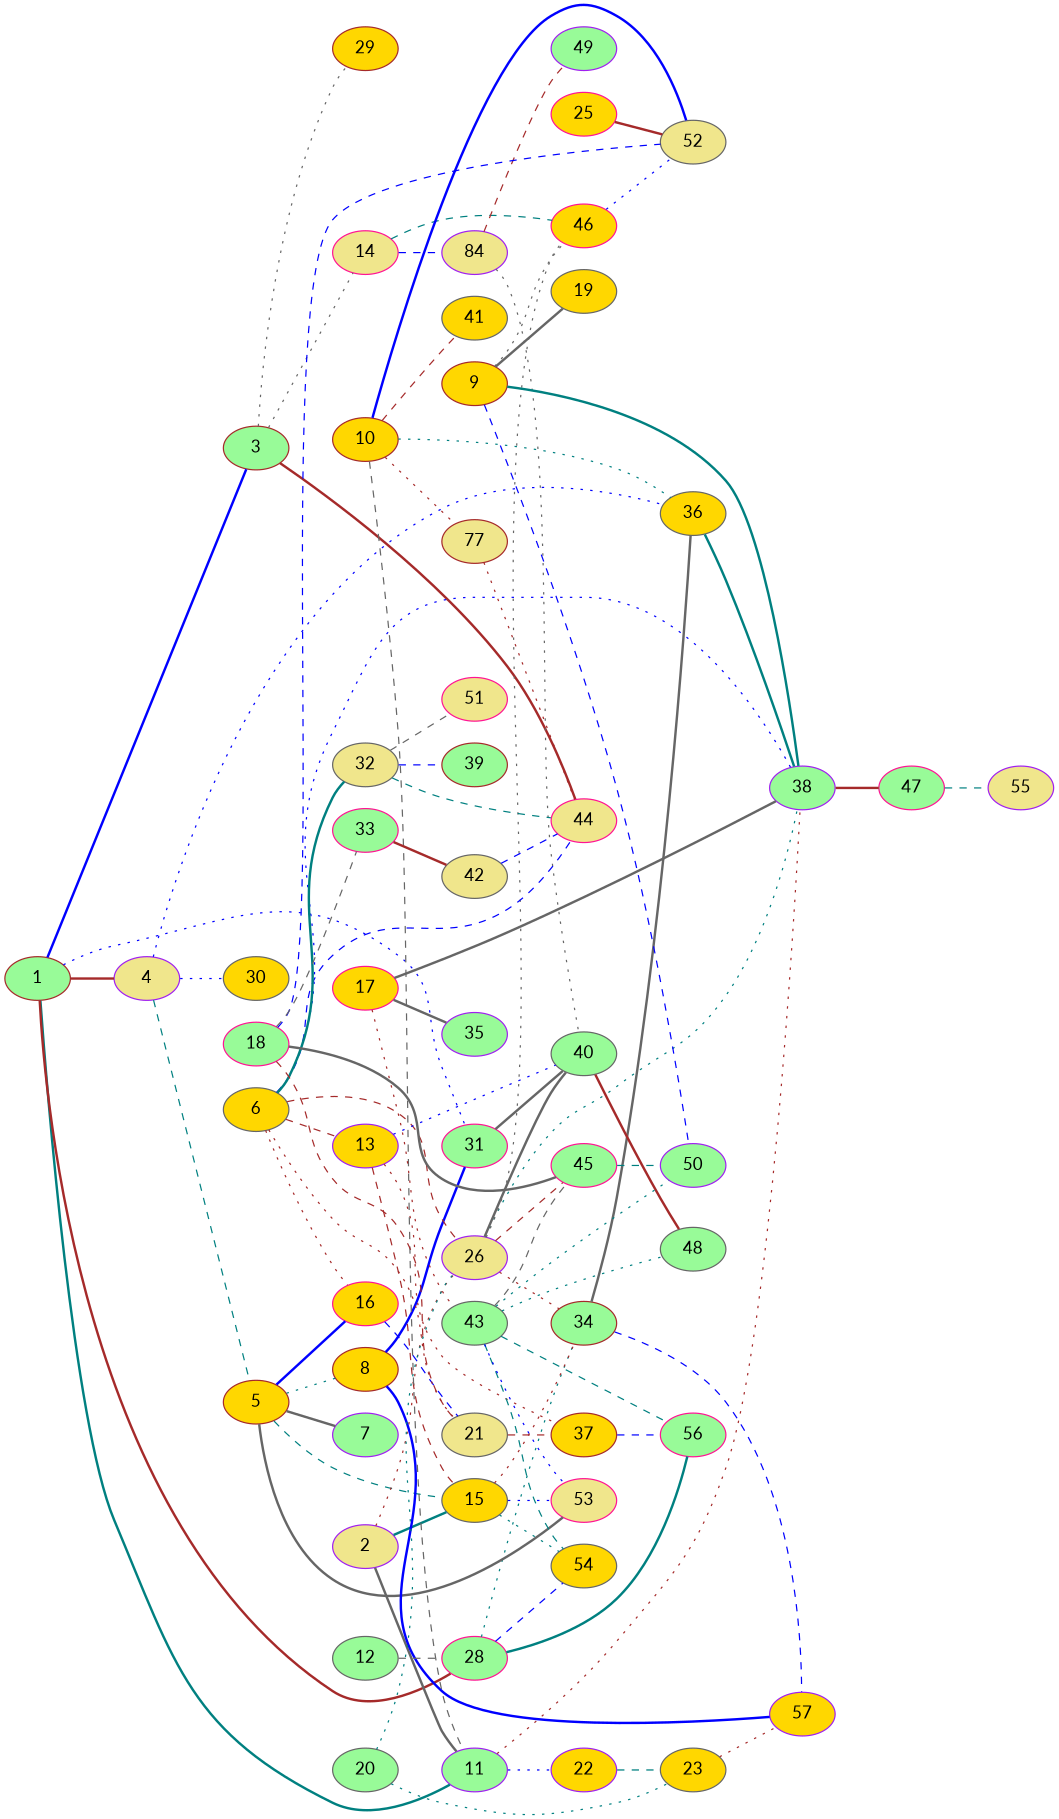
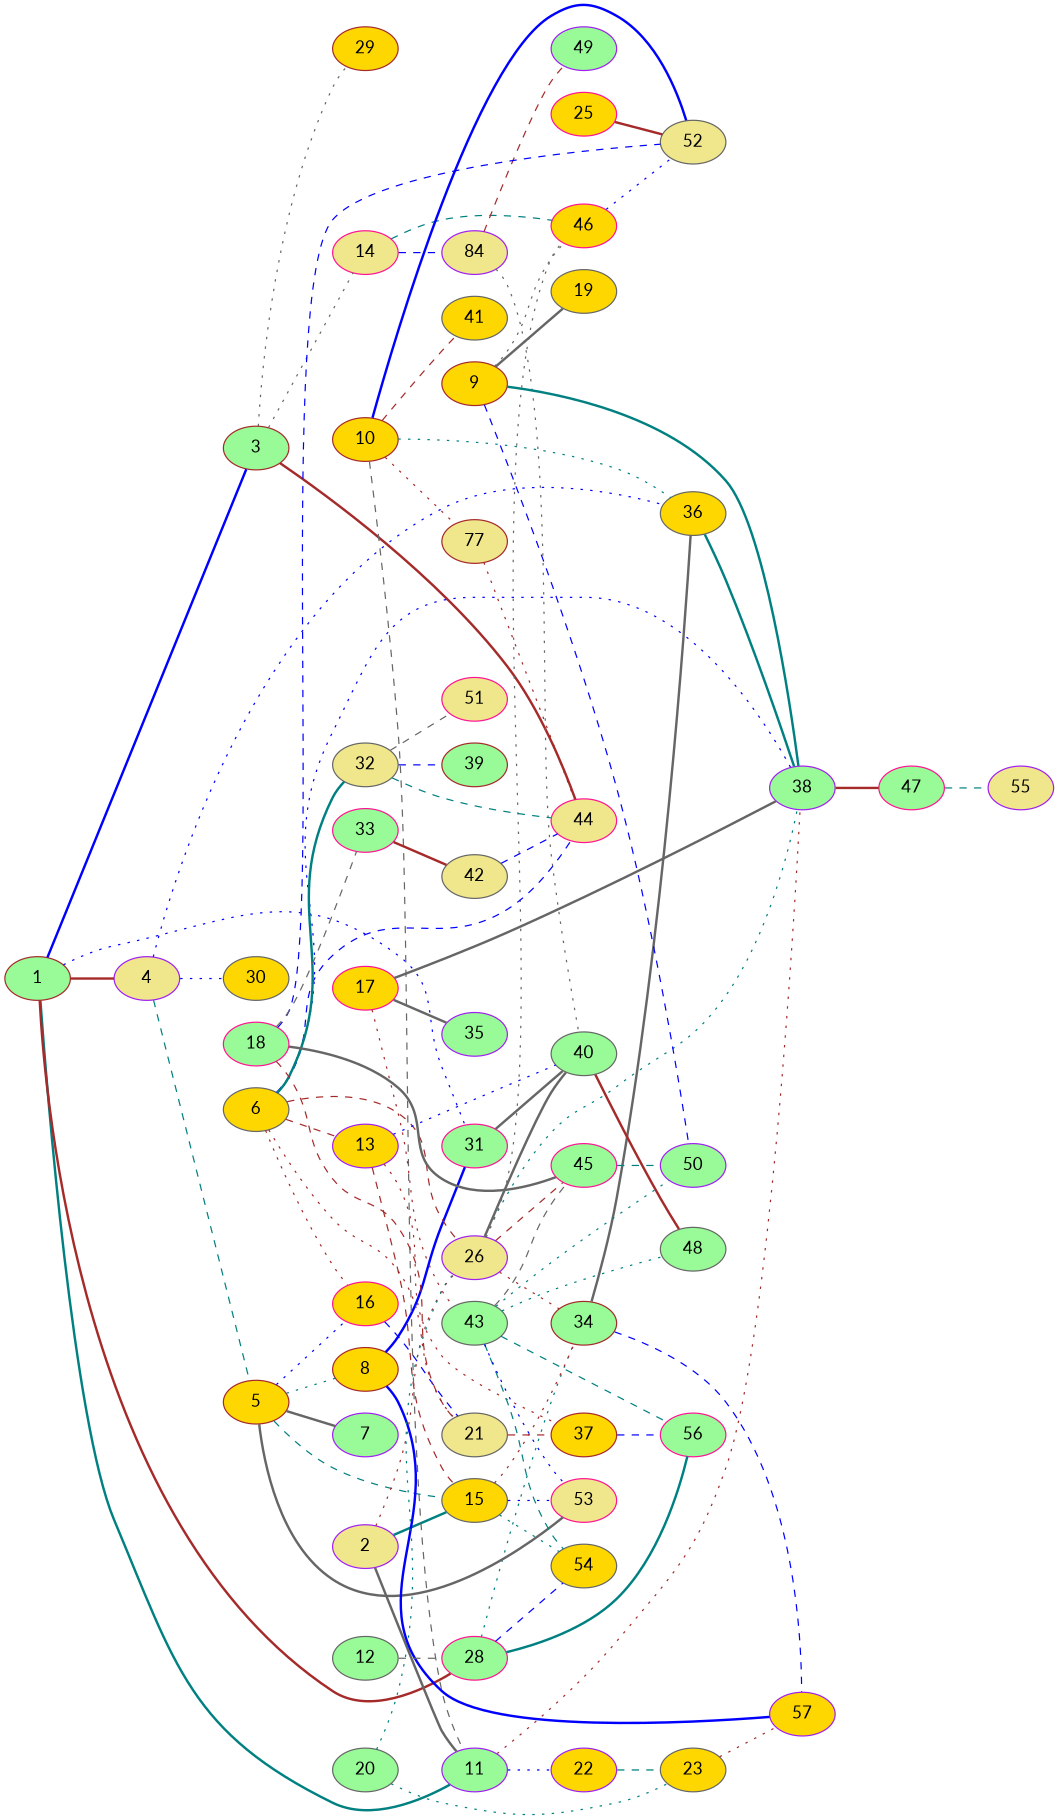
edge "16" -- "5": style bold -> dotted
